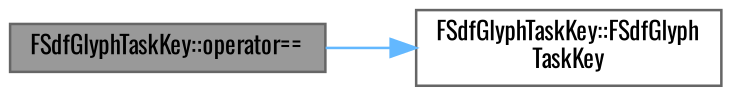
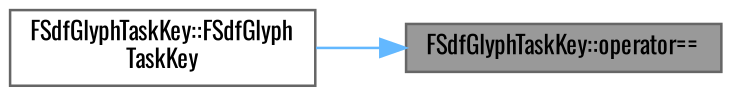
edge "FSdfGlyphTaskKey::operator==" -> "FSdfGlyphTaskKey::FSdfGlyph TaskKey": reversed
